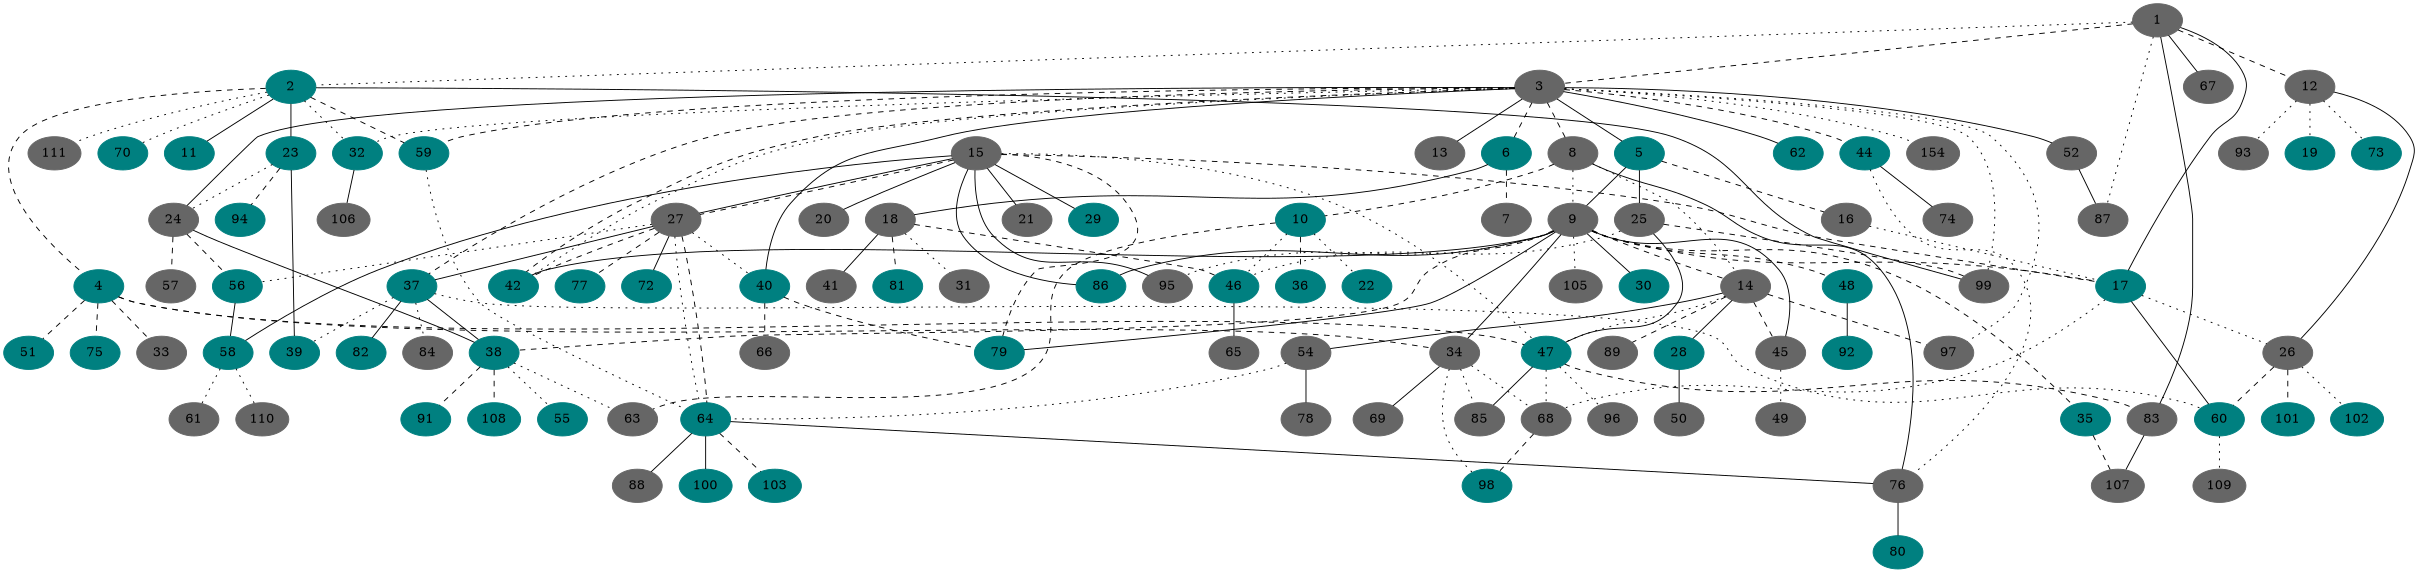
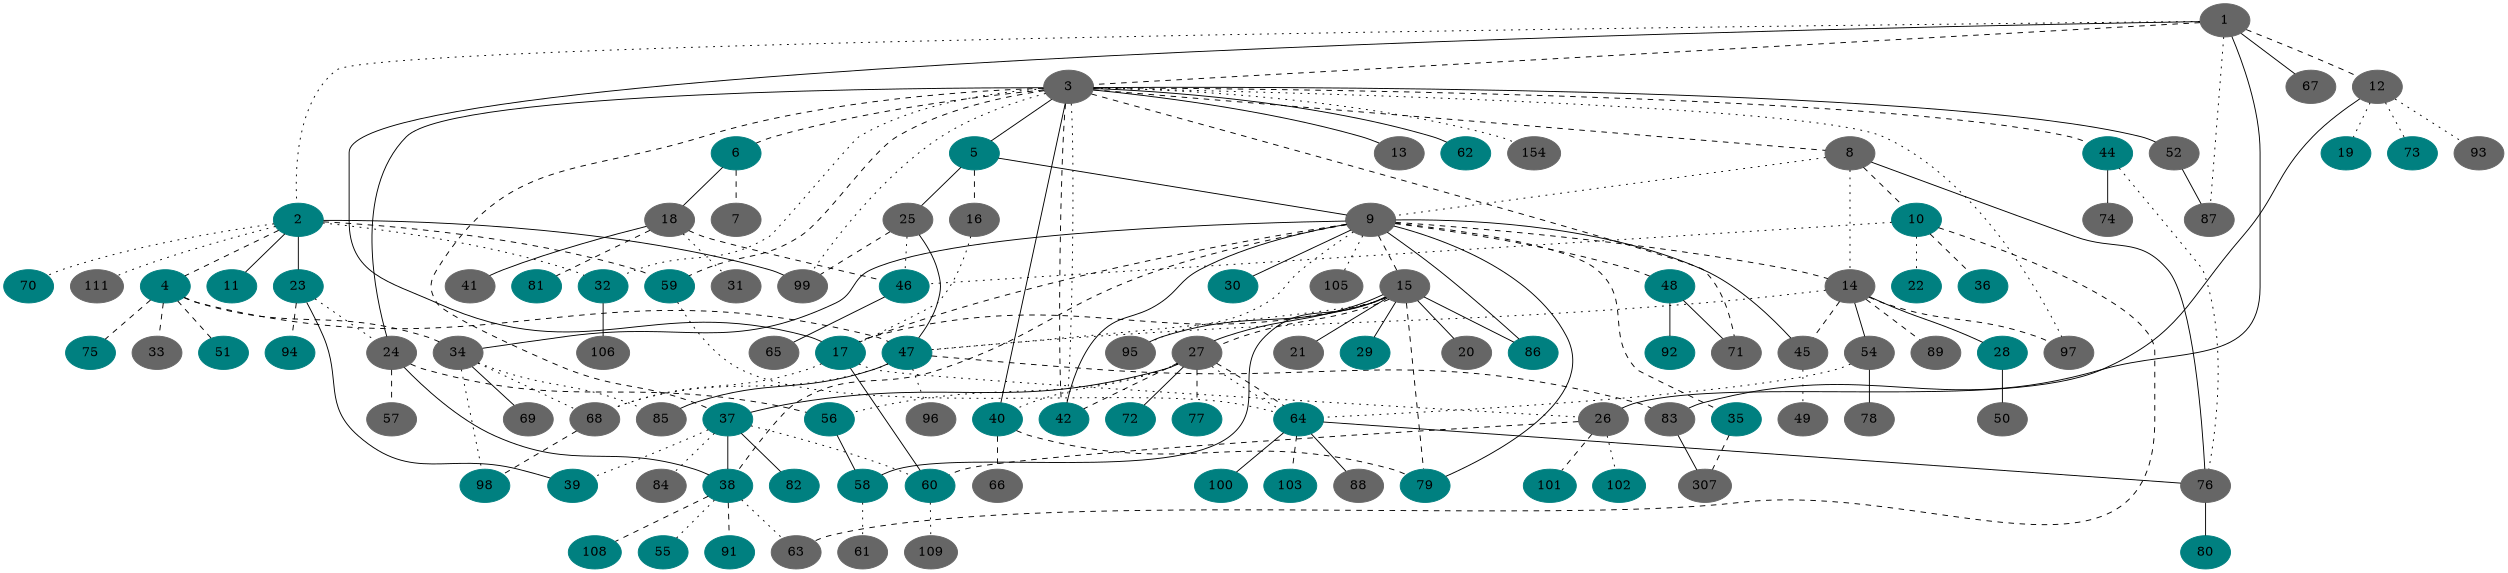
edge "9" -- "15": added
node "71": added
node "110": removed
node "107": label "107" -> "307"
